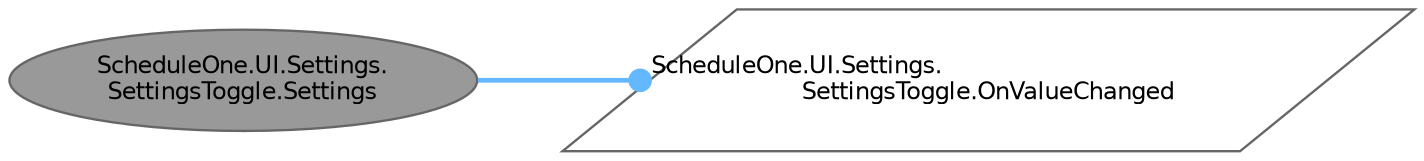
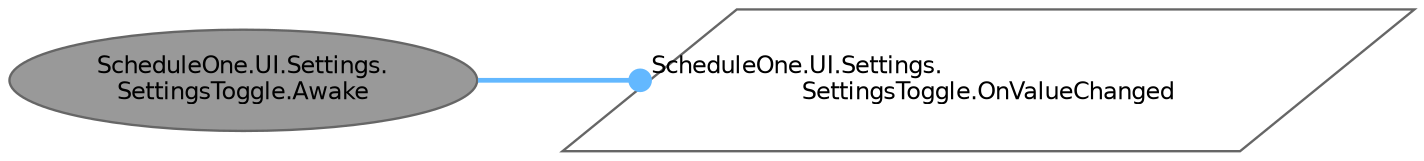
node "ScheduleOne.UI.Settings. SettingsToggle.Settings": label "ScheduleOne.UI.Settings. SettingsToggle.Settings" -> "ScheduleOne.UI.Settings. SettingsToggle.Awake"
